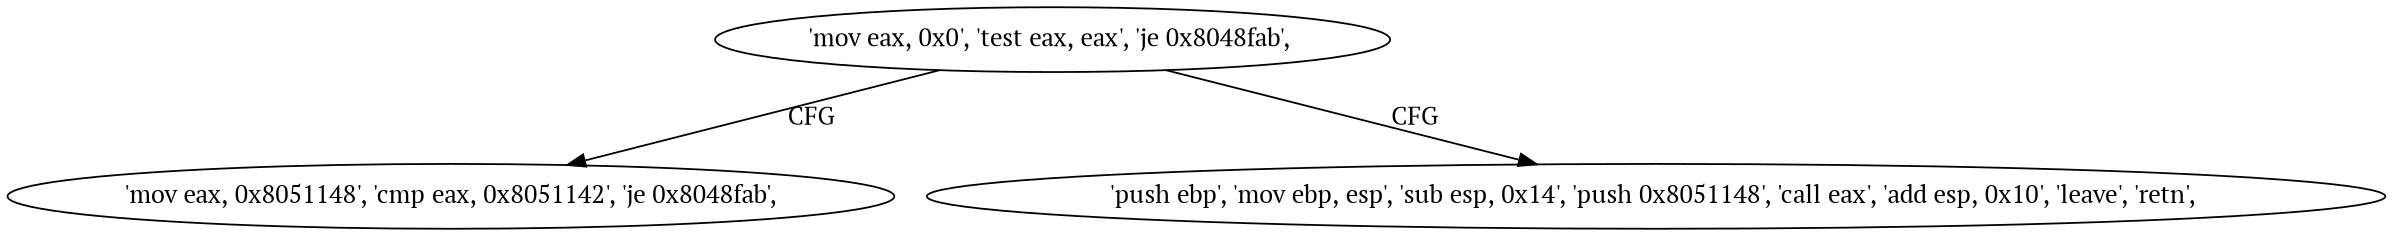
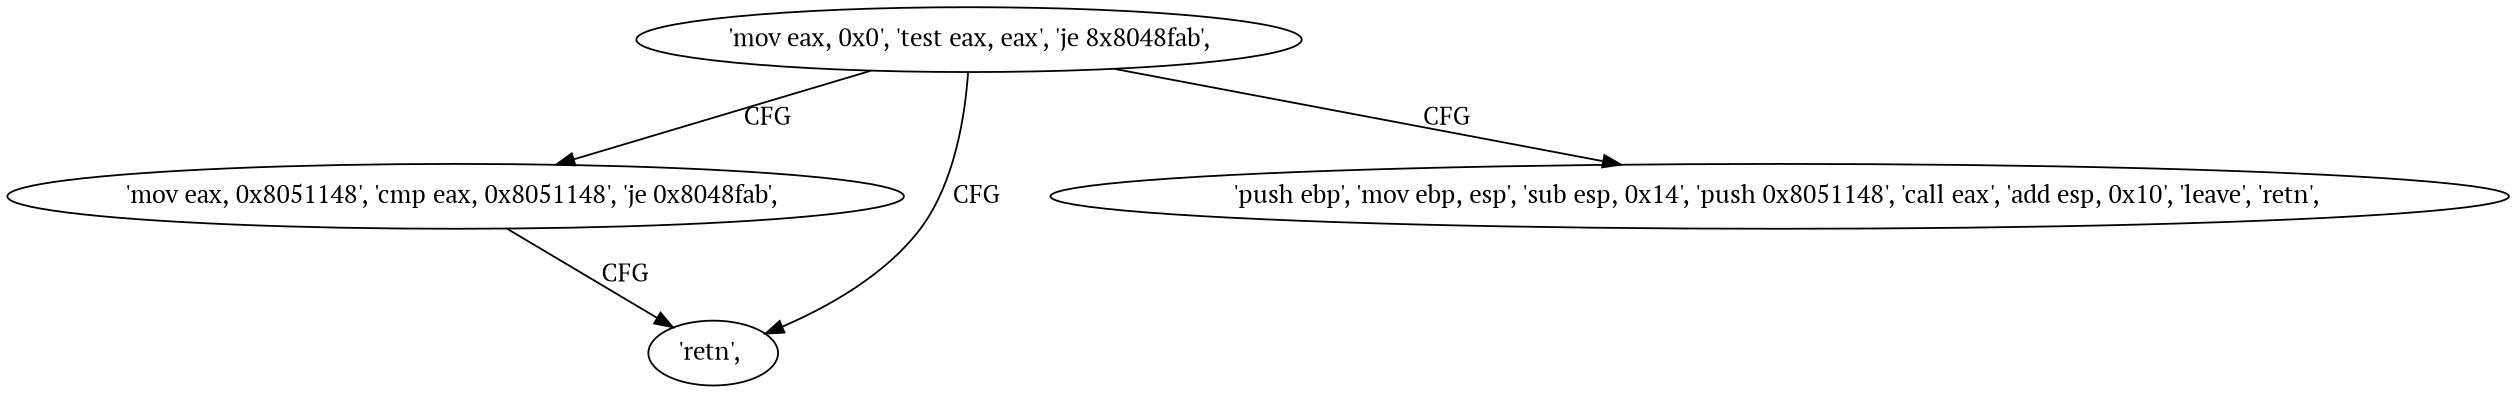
node "'mov eax, 0x0', 'test eax, eax', 'je 0x8048fab',": label "'mov eax, 0x0', 'test eax, eax', 'je 0x8048fab'," -> "'mov eax, 0x0', 'test eax, eax', 'je 8x8048fab',"
node "'mov eax, 0x8051148', 'cmp eax, 0x8051142', 'je 0x8048fab',": label "'mov eax, 0x8051148', 'cmp eax, 0x8051142', 'je 0x8048fab'," -> "'mov eax, 0x8051148', 'cmp eax, 0x8051148', 'je 0x8048fab',"
node "'retn',": added
